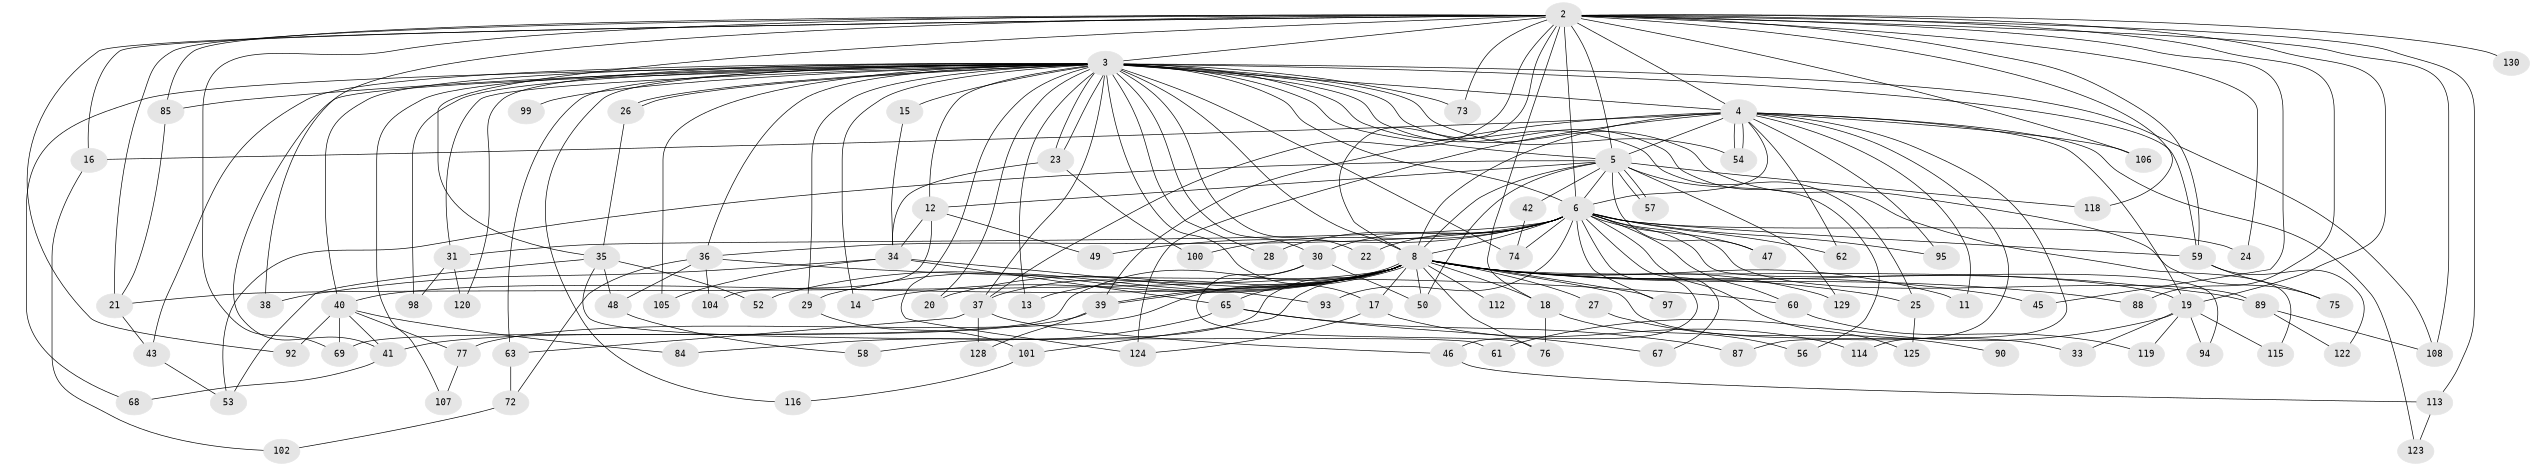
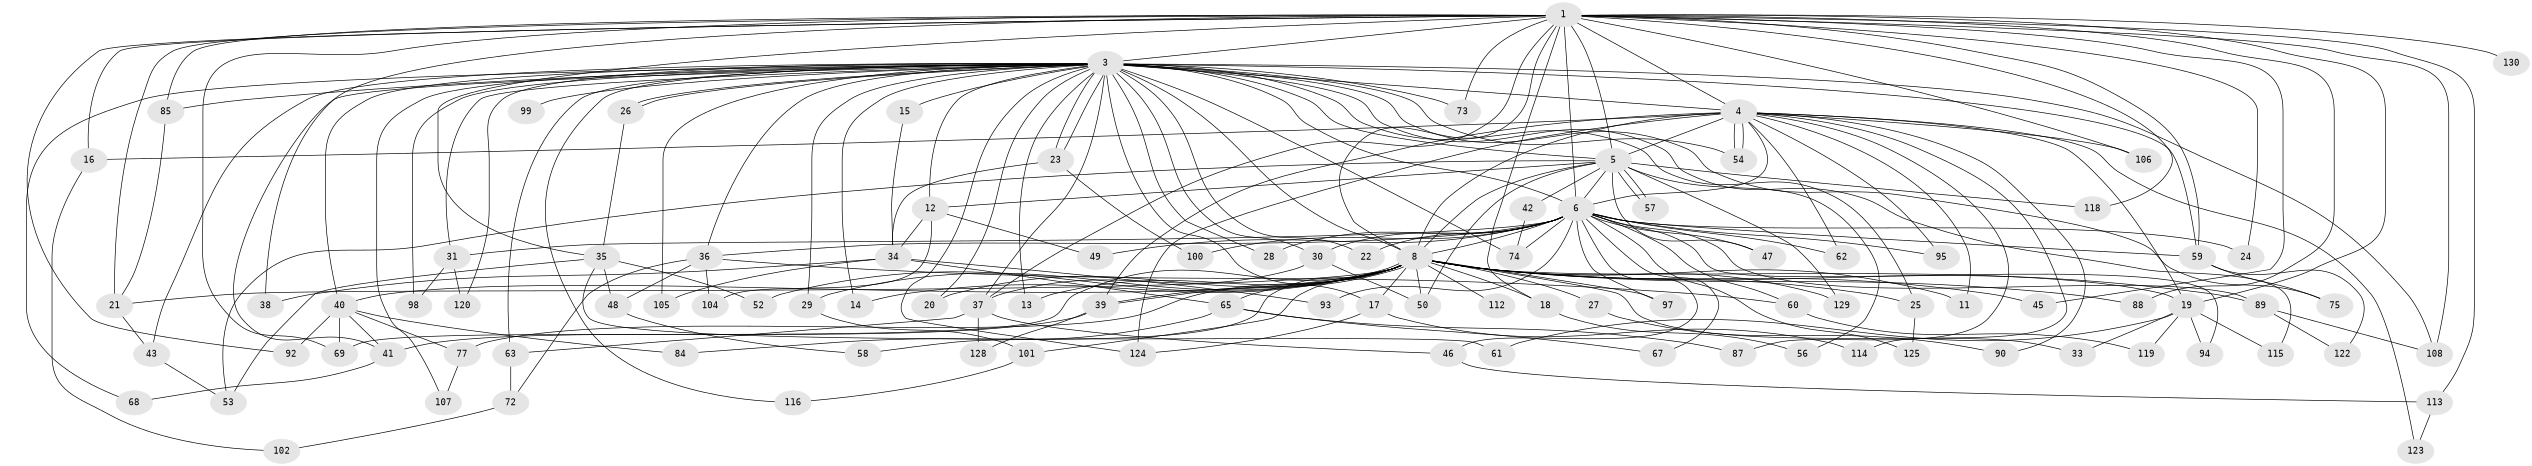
node "2": label "2" -> "1"
edge "4" -- "90": added
node "76": removed
